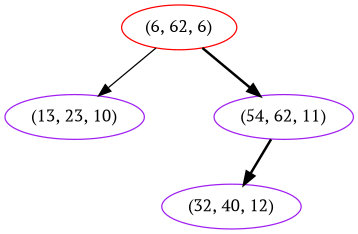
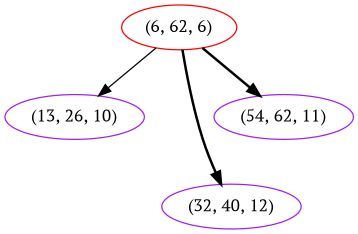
node "(13, 23, 10)": label "(13, 23, 10)" -> "(13, 26, 10)"
edge "(54, 62, 11)" -> "(32, 40, 12)": now "(6, 62, 6)" -> "(32, 40, 12)"
